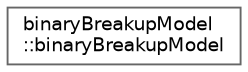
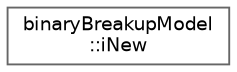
node "binaryBreakupModel ::binaryBreakupModel": label "binaryBreakupModel ::binaryBreakupModel" -> "binaryBreakupModel ::iNew"
